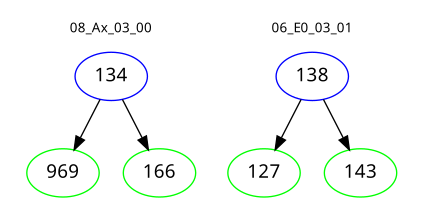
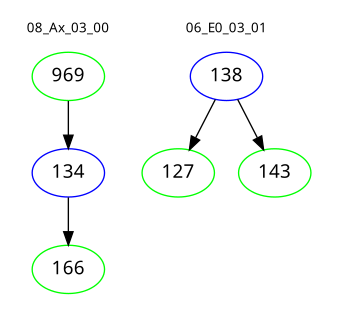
edge "134" -> "969": reversed
